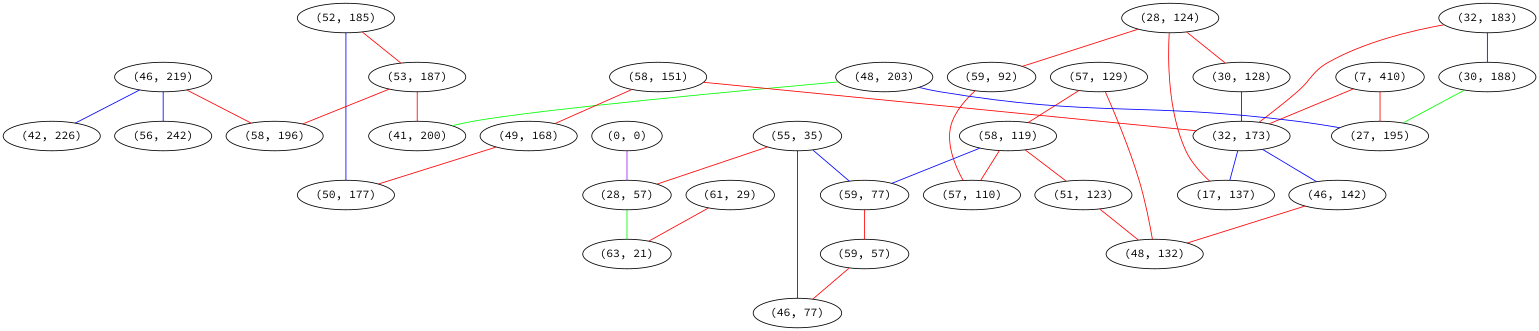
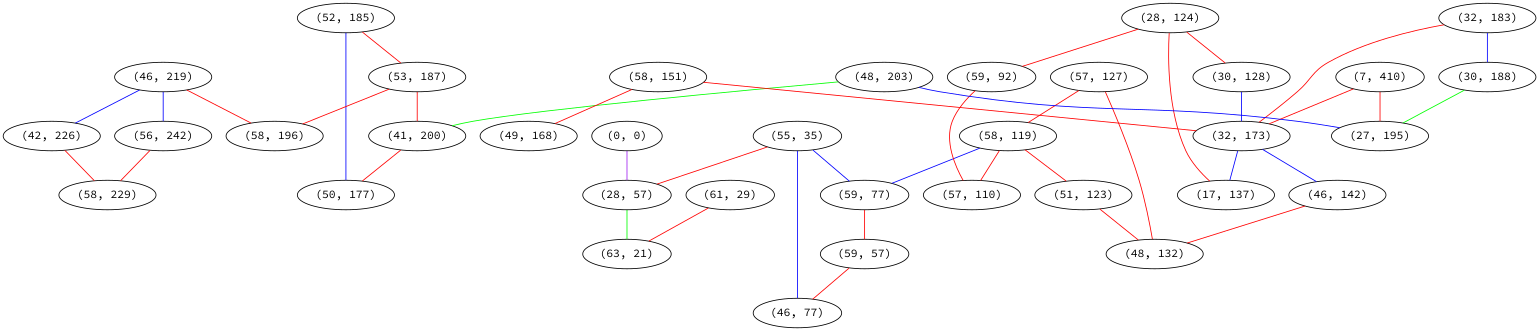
node "(57, 129)": label "(57, 129)" -> "(57, 127)"
edge "(49, 168)" -- "(50, 177)": now "(41, 200)" -- "(50, 177)"
node "(58, 229)": added
